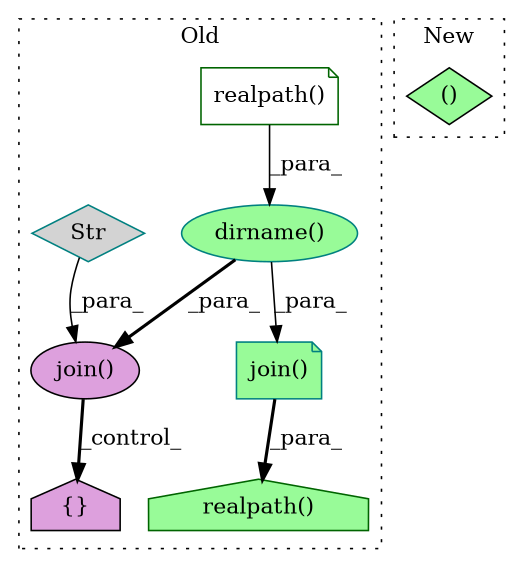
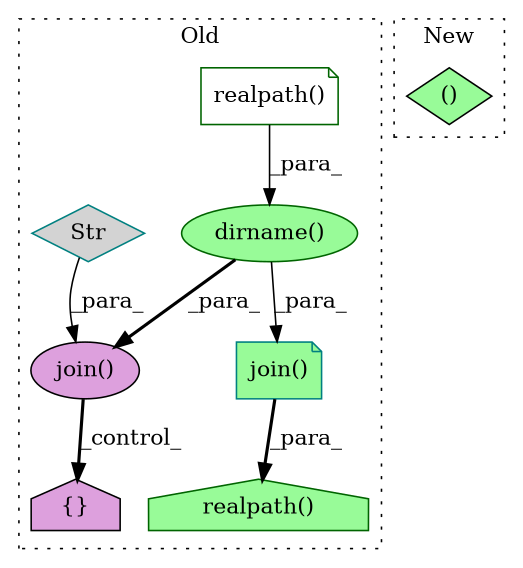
node "dirname()": color teal -> darkgreen
